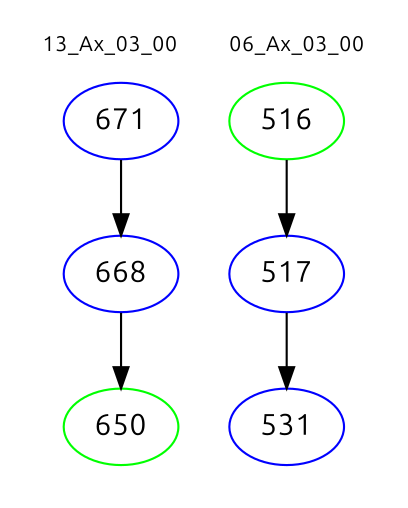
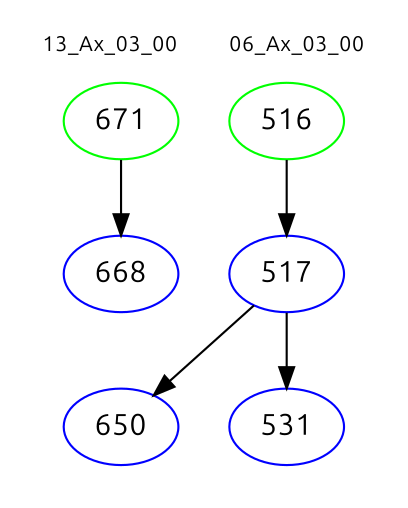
node "671": color blue -> green
edge "668" -> "650": now "517" -> "650"
node "650": color green -> blue
